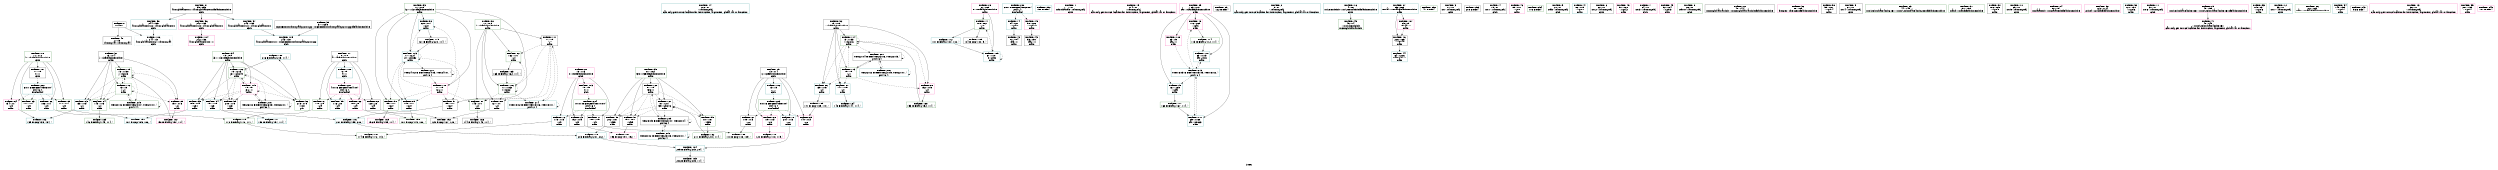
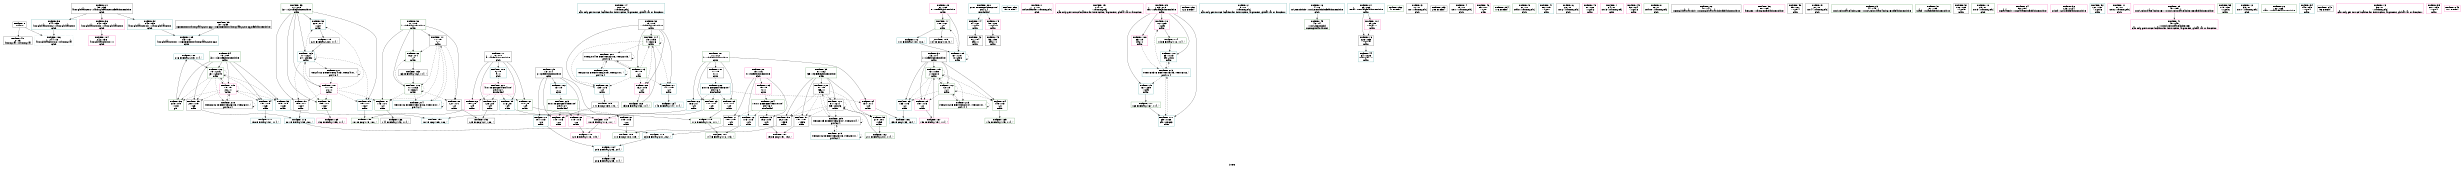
node "NodeID: 173": added
